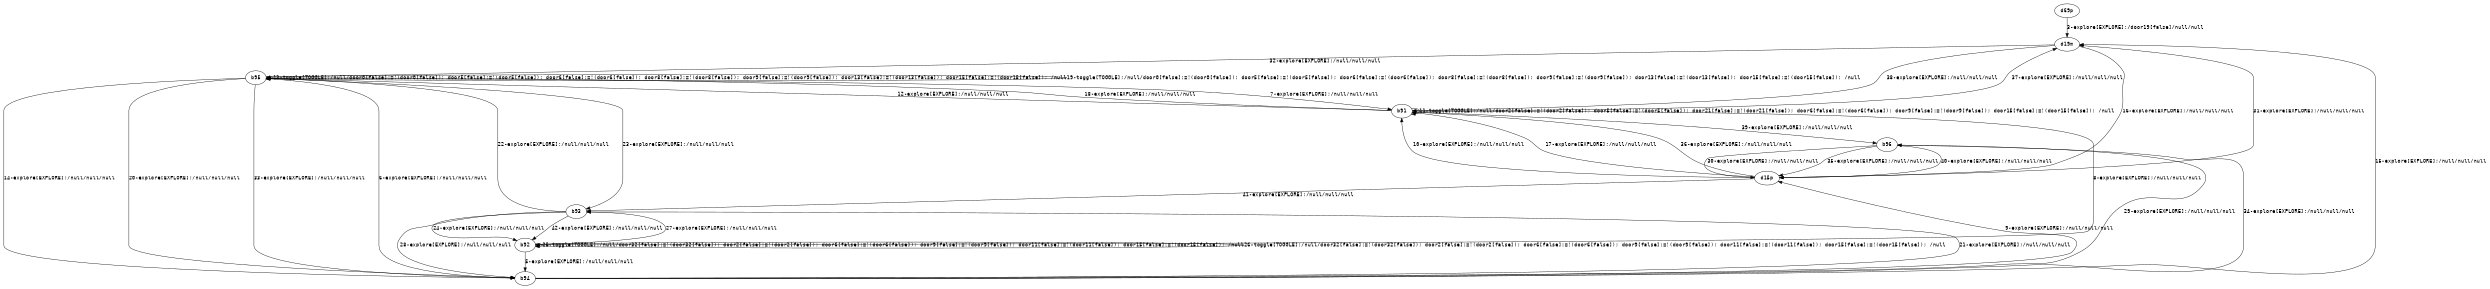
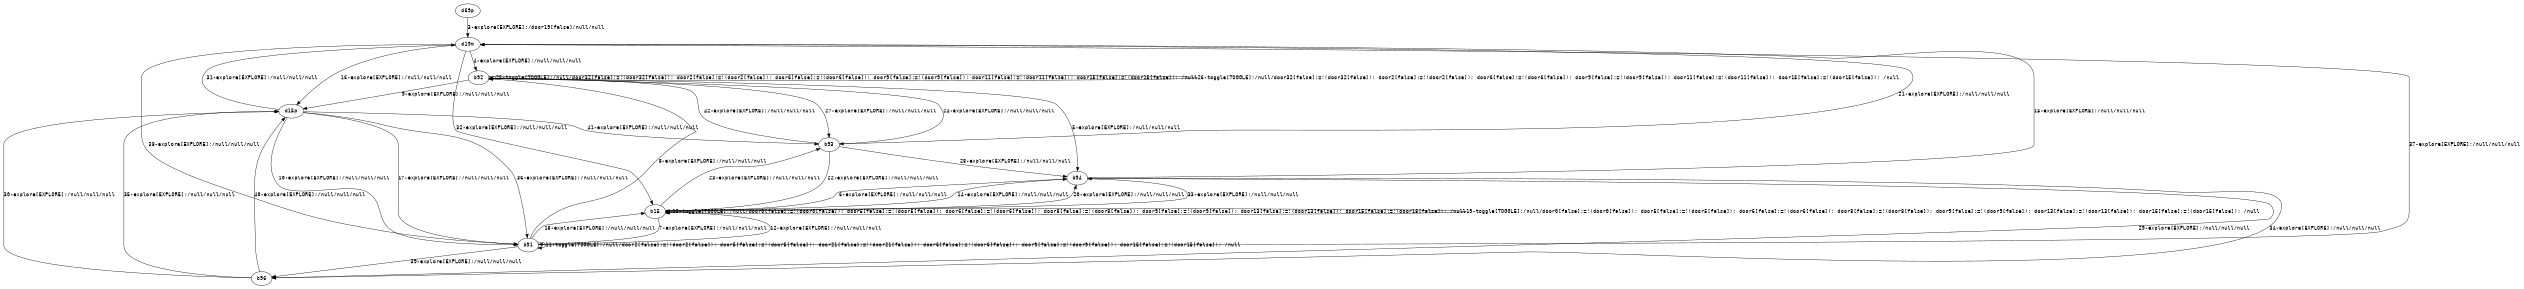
edge "d19m" -> "b92": added, label "4-explore[EXPLORE];/null/null/null"
node "b95": label "b95" -> "b15"
edge "b94" -> "b93": now "d19m" -> "b93"
edge "b94" -> "d15p": now "b92" -> "d15p"
